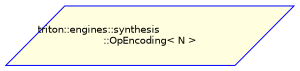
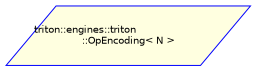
node "triton::engines::synthesis ::OpEncoding< N >": label "triton::engines::synthesis ::OpEncoding< N >" -> "triton::engines::triton ::OpEncoding< N >"
